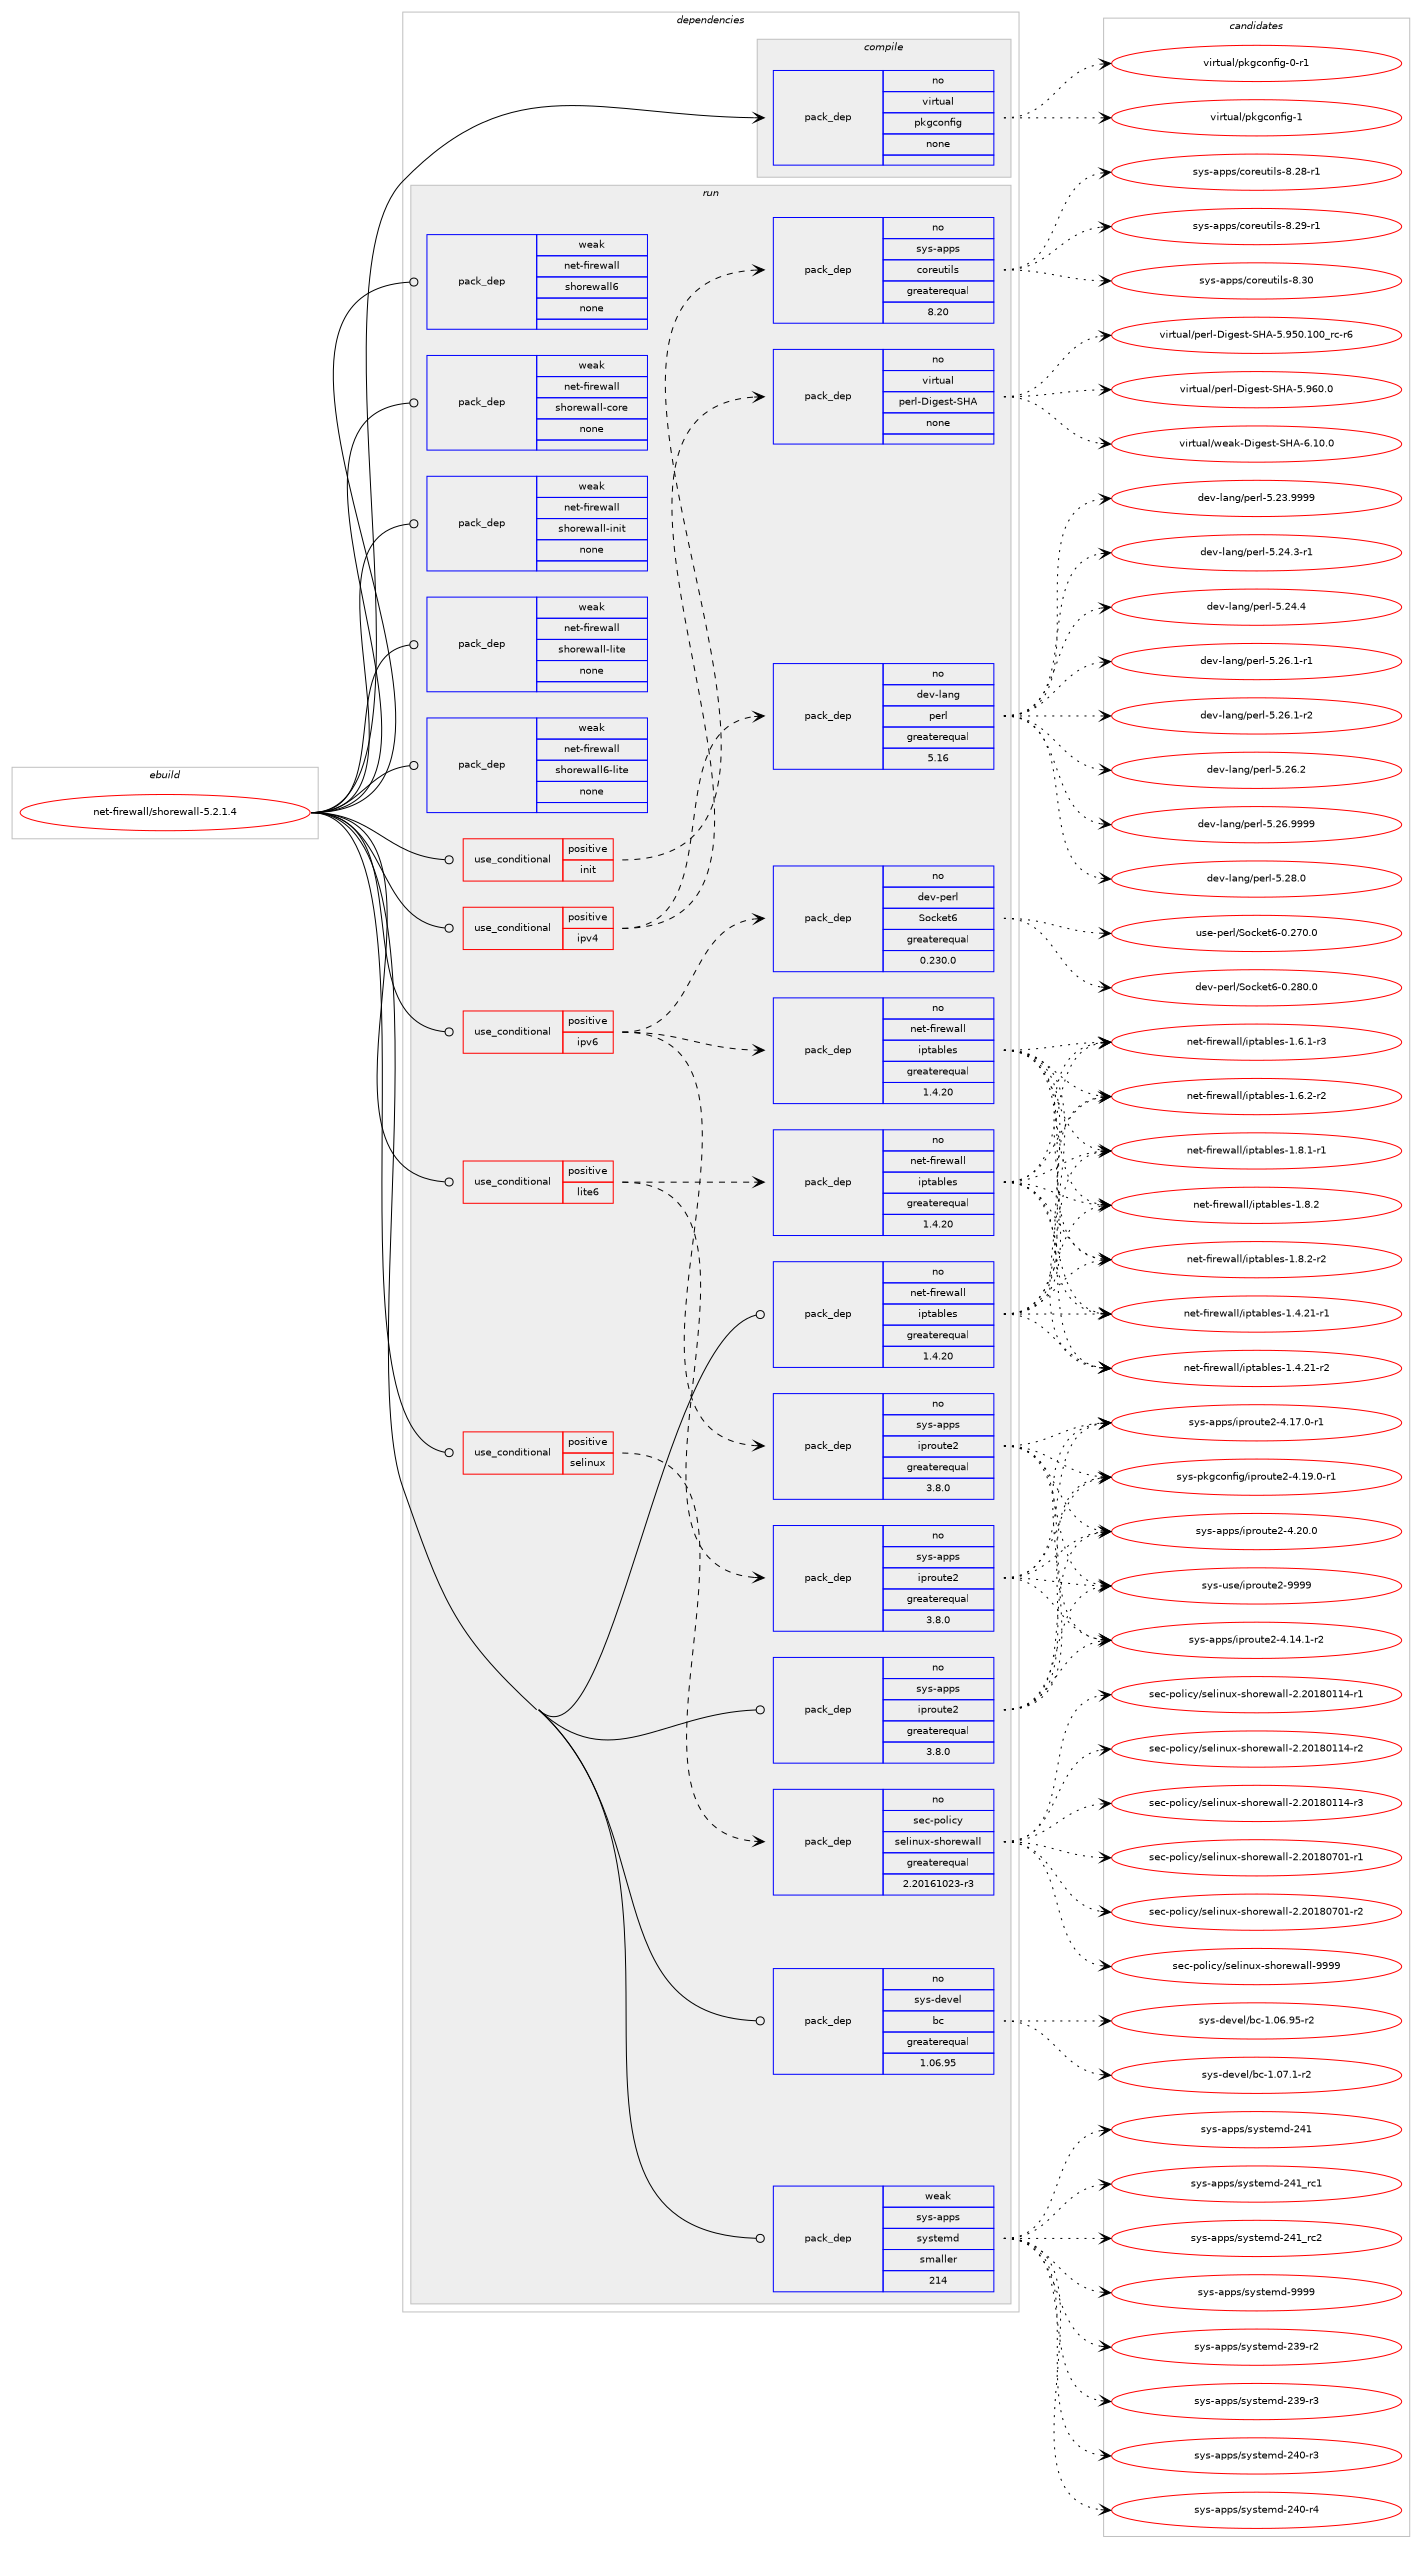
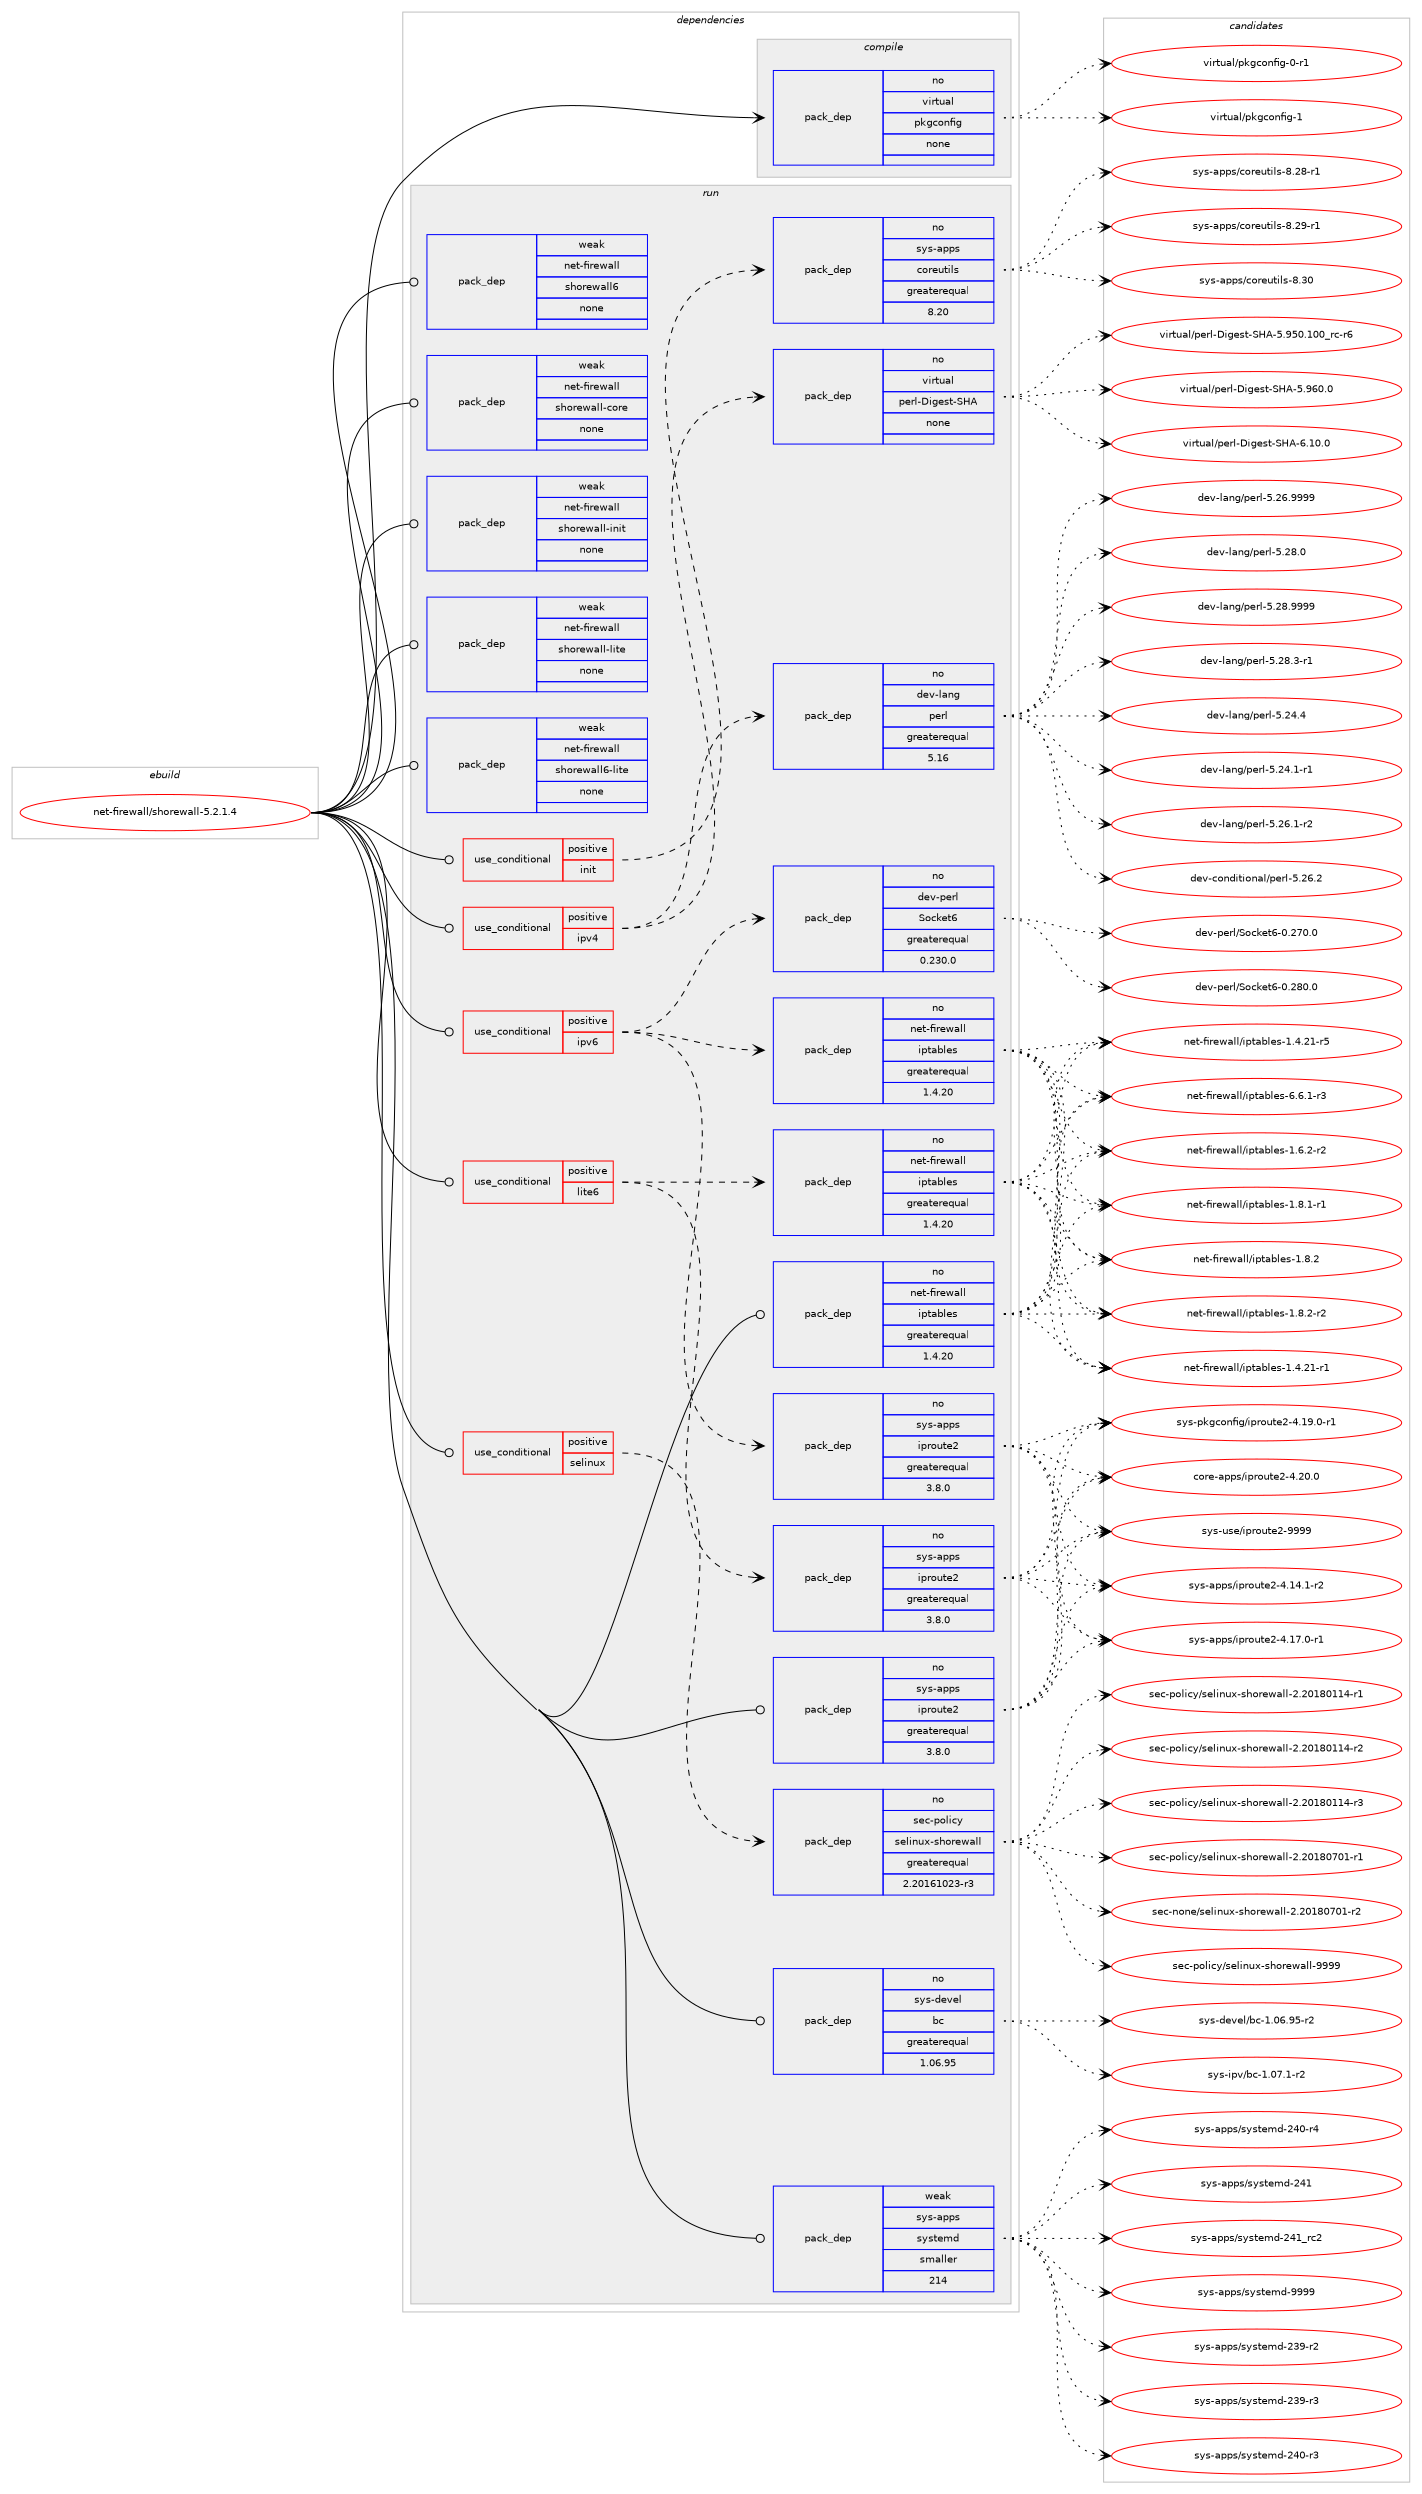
node "virtual/weak-Digest-SHA-6.10.0": label "virtual/weak-Digest-SHA-6.10.0" -> "virtual/perl-Digest-SHA-6.10.0"
node "dev-lang/perl-5.23.9999": label "dev-lang/perl-5.23.9999" -> "dev-lang/perl-5.28.9999"
node "dev-lang/perl-5.24.3-r1": label "dev-lang/perl-5.24.3-r1" -> "dev-lang/perl-5.28.3-r1"
node "dev-lang/perl-5.26.1-r1": label "dev-lang/perl-5.26.1-r1" -> "dev-lang/perl-5.24.1-r1"
node "dev-lang/perl-5.26.2": label "dev-lang/perl-5.26.2" -> "dev-conditional/perl-5.26.2"
node "use-perl/Socket6-0.270.0": label "use-perl/Socket6-0.270.0" -> "dev-perl/Socket6-0.270.0"
node "net-firewall/iptables-1.6.1-r3": label "net-firewall/iptables-1.6.1-r3" -> "net-firewall/iptables-6.6.1-r3"
node "net-firewall/iptables-1.4.21-r2": label "net-firewall/iptables-1.4.21-r2" -> "net-firewall/iptables-1.4.21-r5"
node "sys-apps/iproute2-4.20.0": label "sys-apps/iproute2-4.20.0" -> "core-apps/iproute2-4.20.0"
node "sec-policy/selinux-shorewall-2.20180701-r2": label "sec-policy/selinux-shorewall-2.20180701-r2" -> "sec-none/selinux-shorewall-2.20180701-r2"
node "sys-devel/bc-1.07.1-r2": label "sys-devel/bc-1.07.1-r2" -> "sys-ipv/bc-1.07.1-r2"
node "sys-apps/systemd-241_rc1": removed
